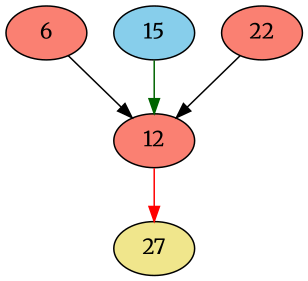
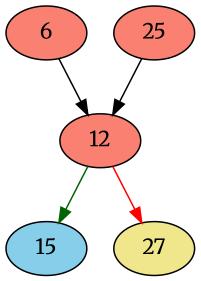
node "22": label "22" -> "25"
edge "15" -> "12": reversed
